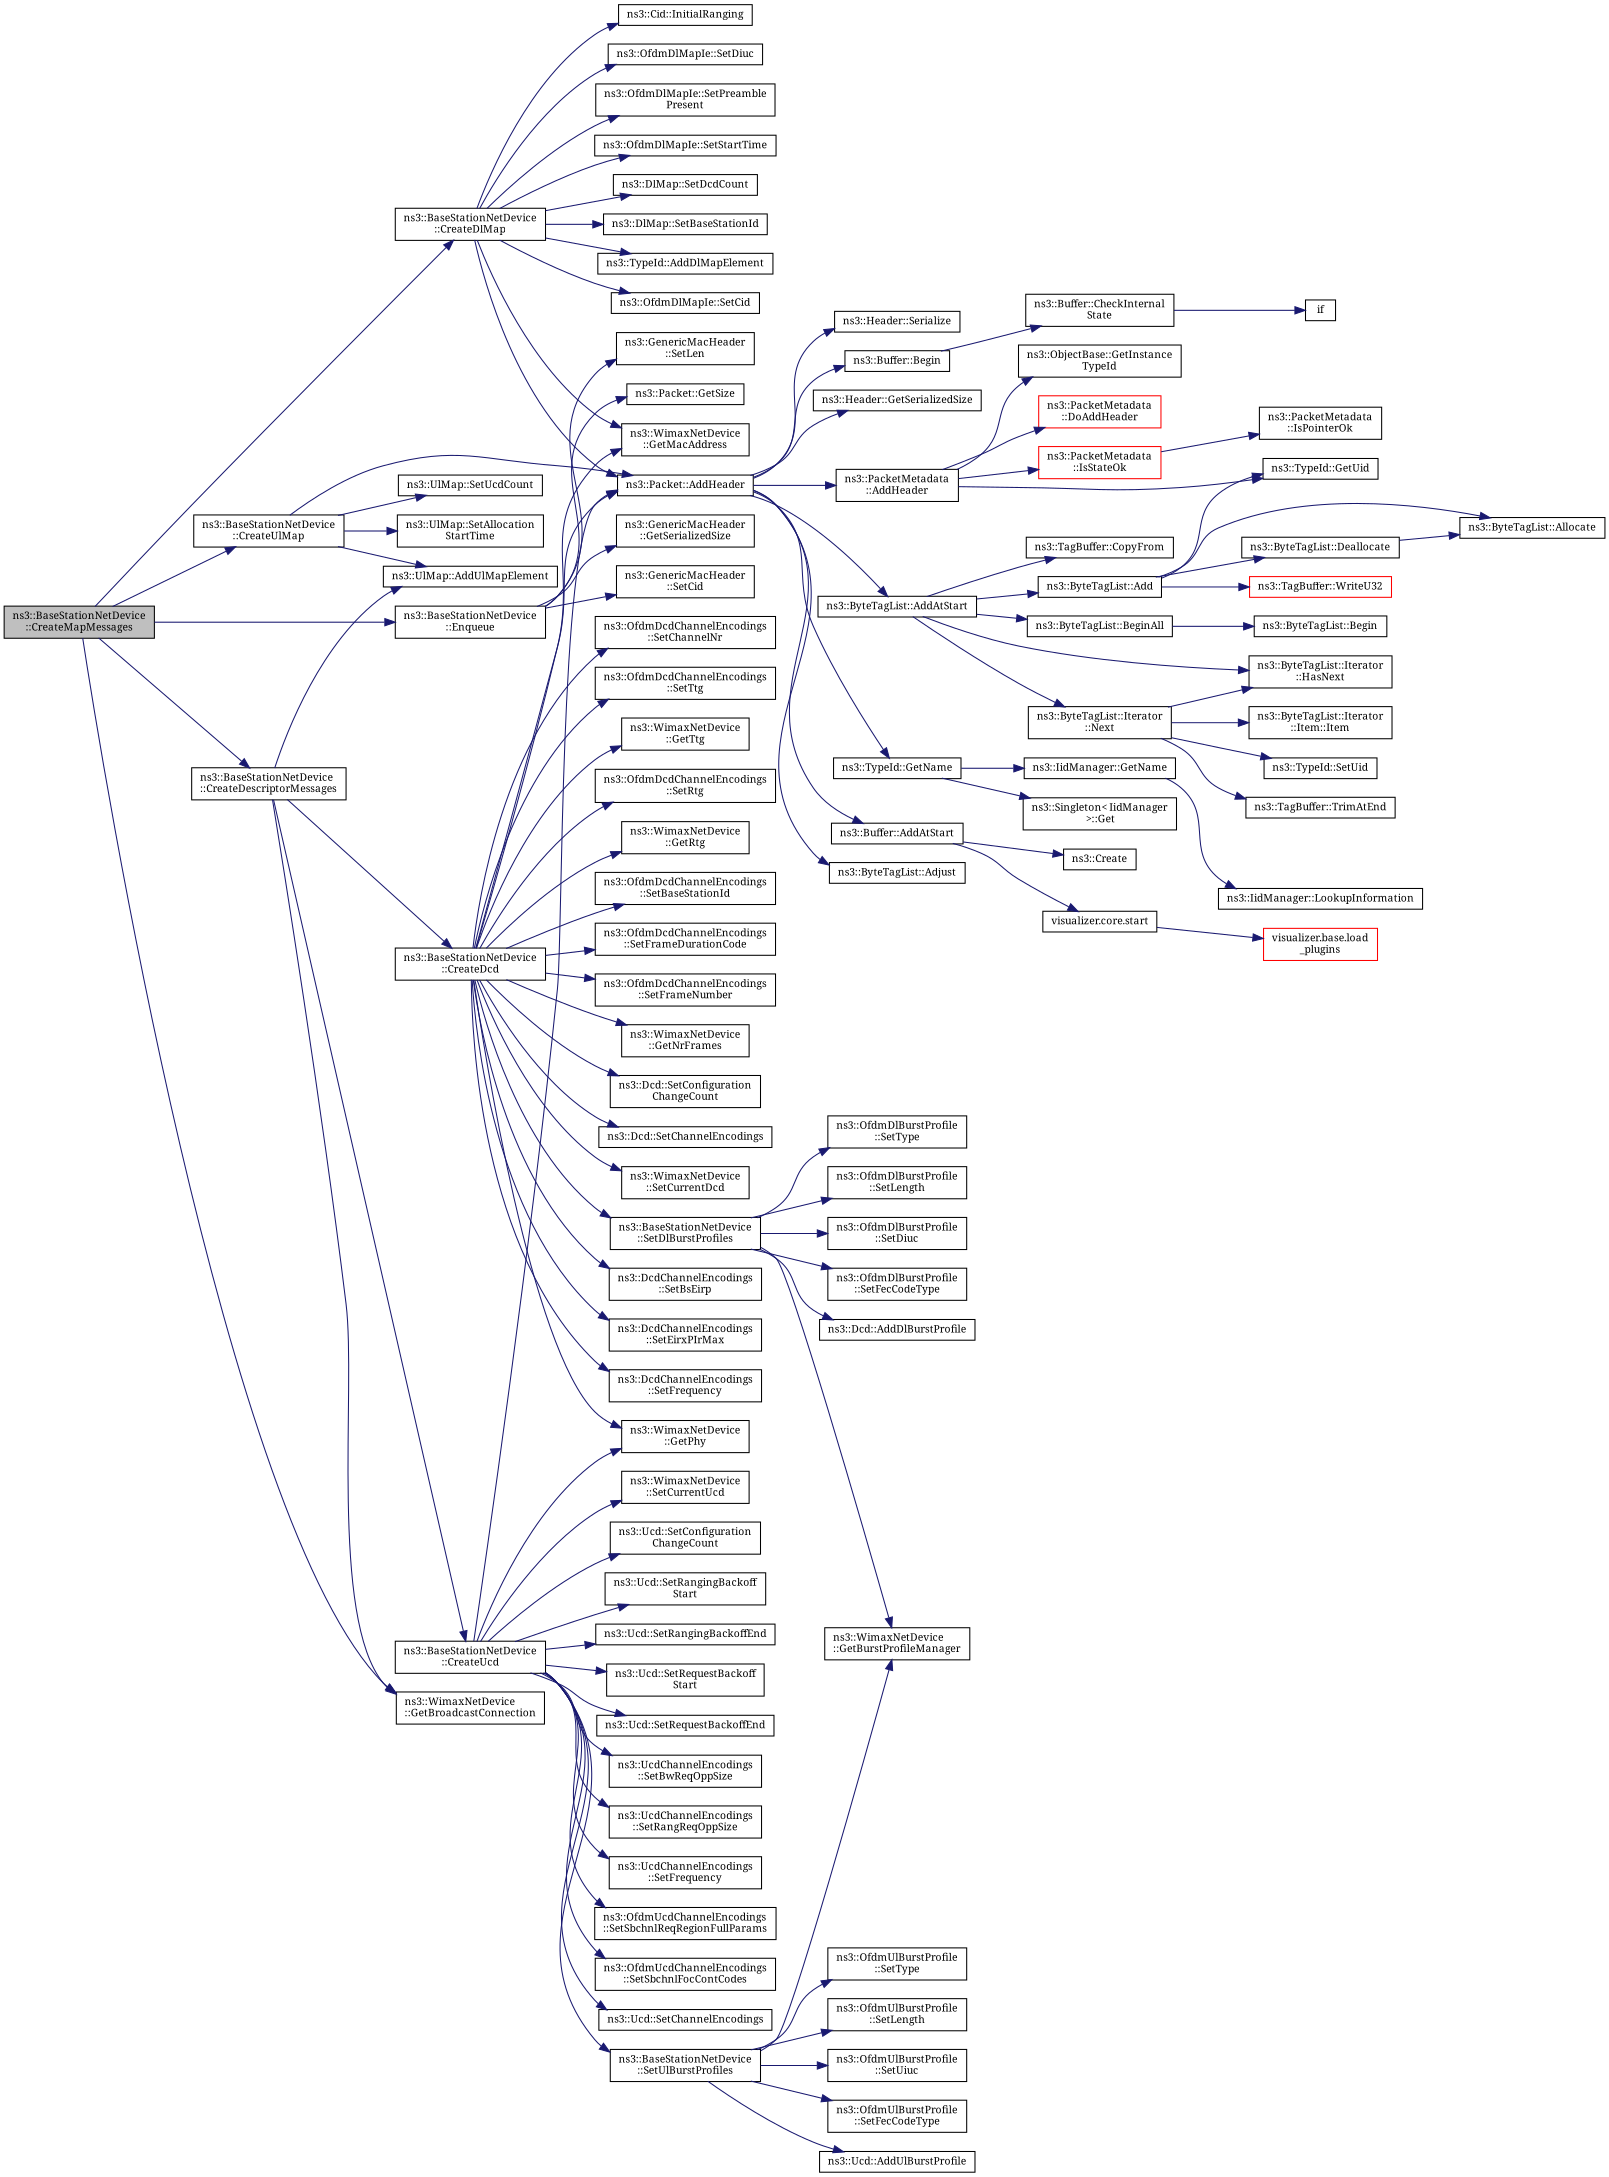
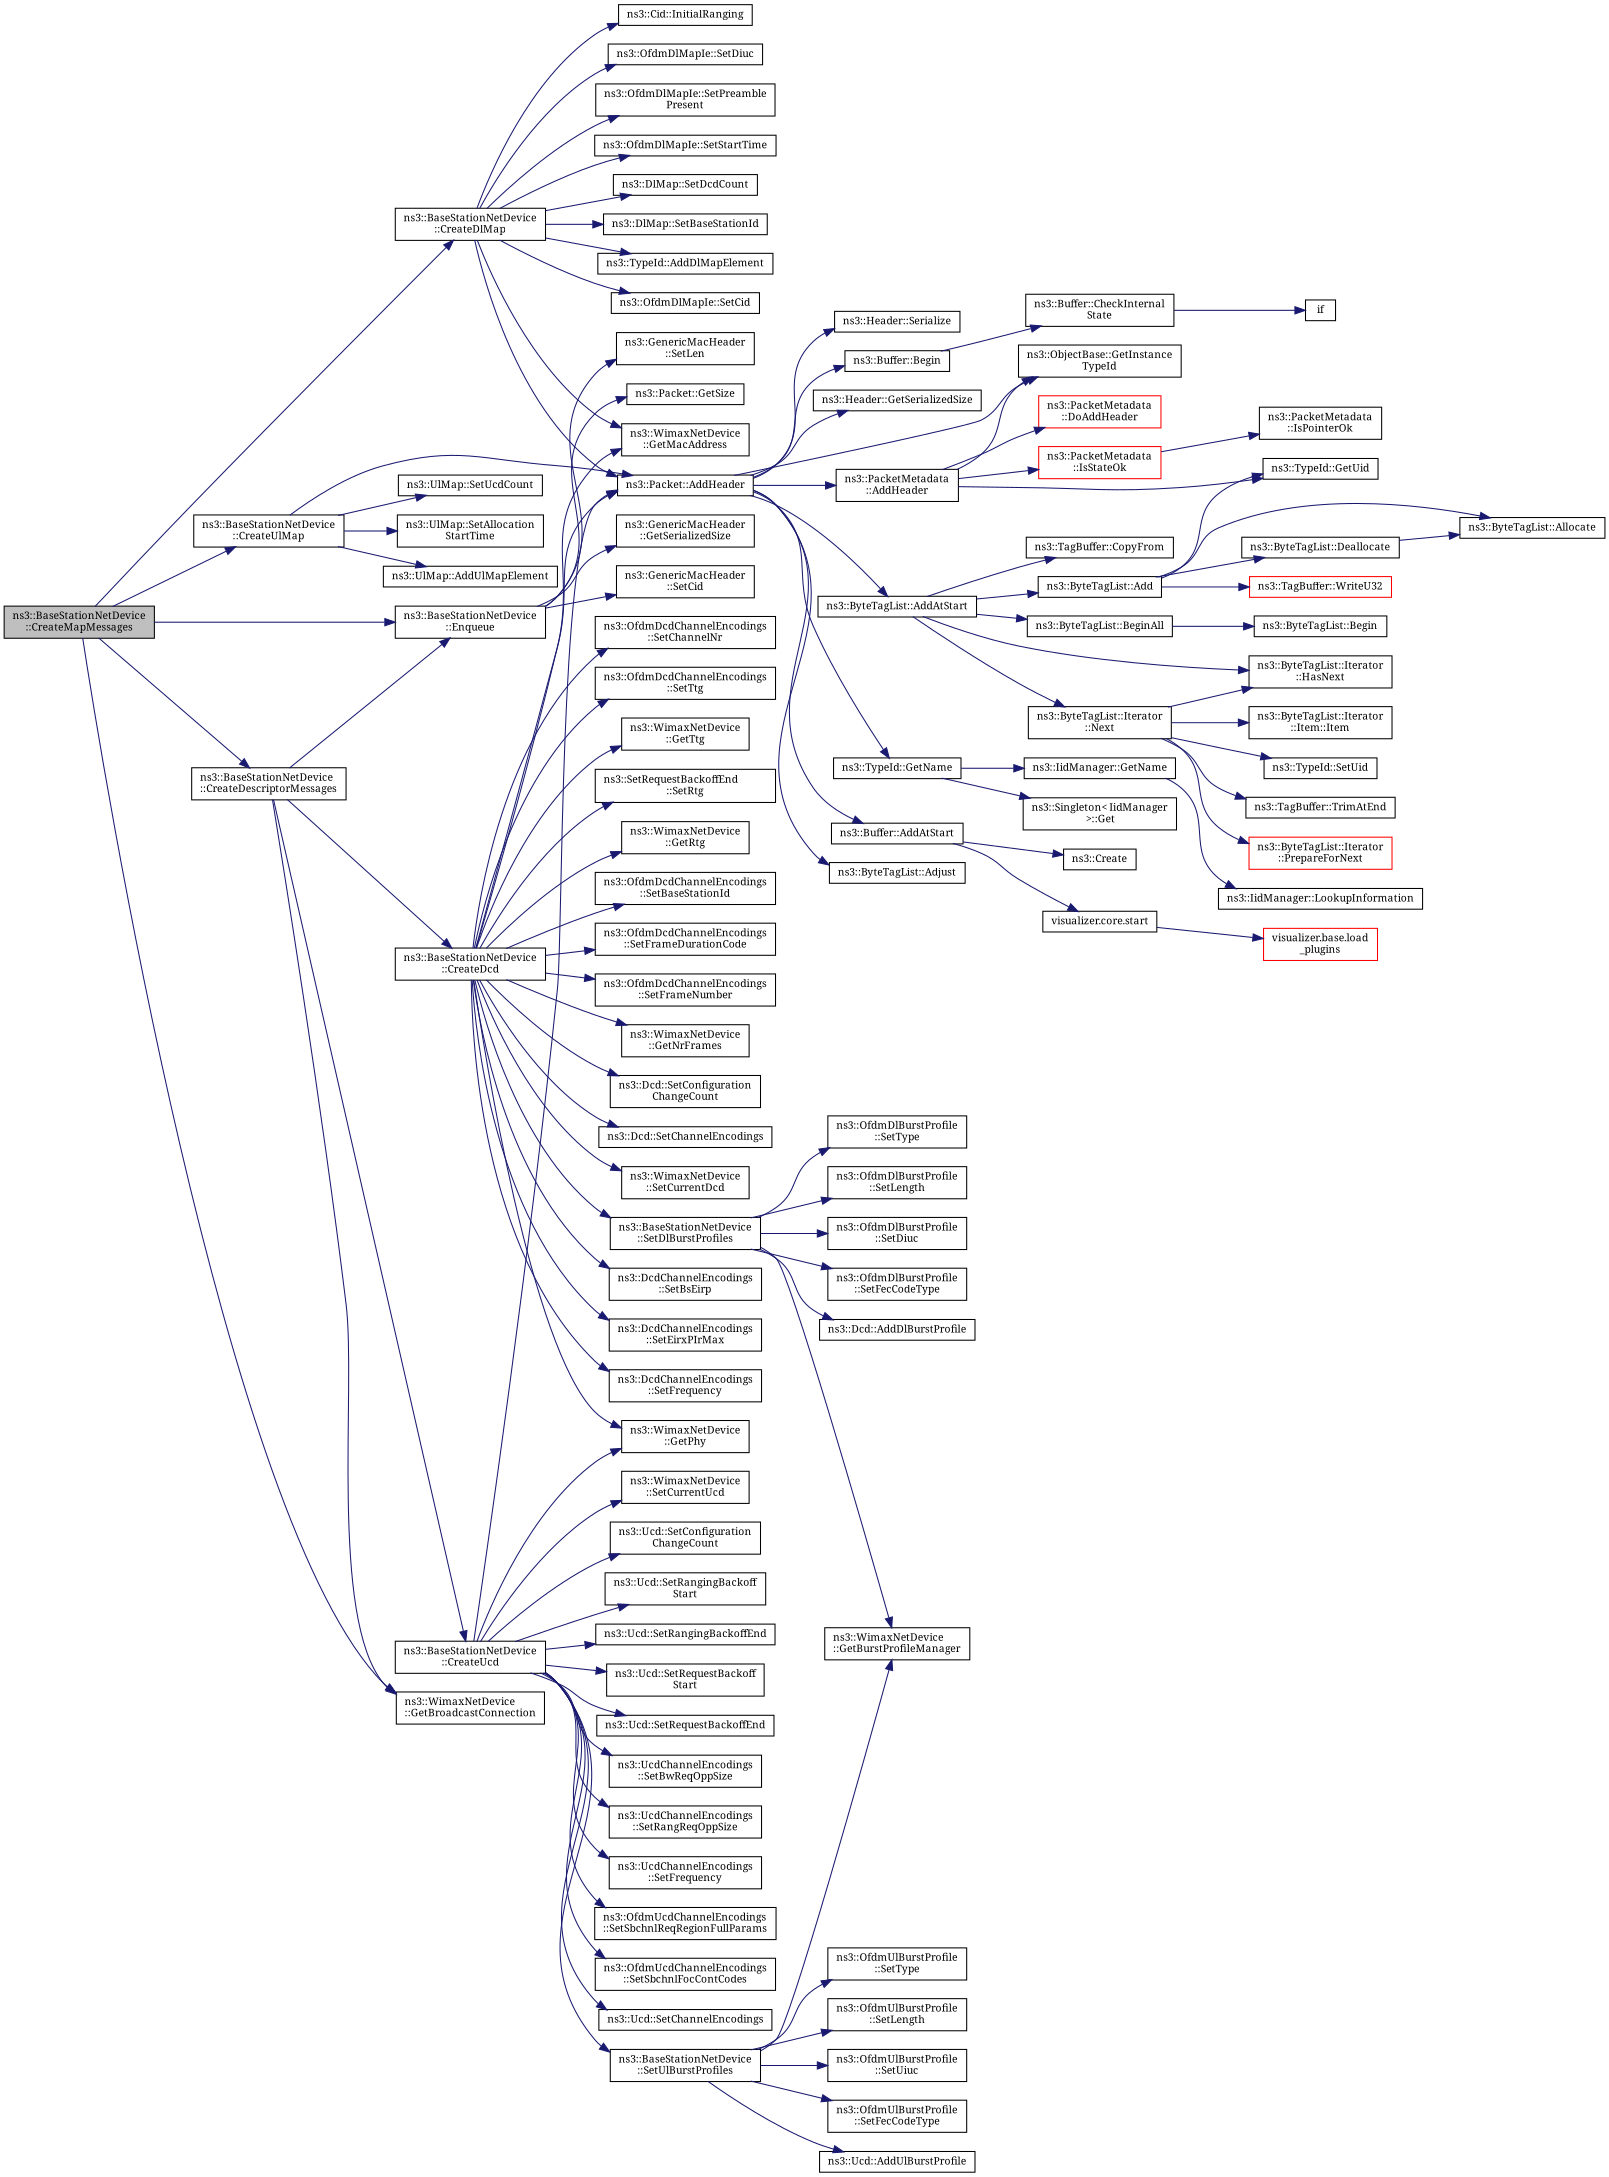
edge "ns3::Packet::AddHeader" -> "ns3::ObjectBase::GetInstance TypeId": added
edge "ns3::BaseStationNetDevice ::CreateDescriptorMessages" -> "ns3::UlMap::AddUlMapElement": now "ns3::BaseStationNetDevice ::CreateDescriptorMessages" -> "ns3::BaseStationNetDevice ::Enqueue"
node "ns3::OfdmDcdChannelEncodings ::SetRtg": label "ns3::OfdmDcdChannelEncodings ::SetRtg" -> "ns3::SetRequestBackoffEnd ::SetRtg"
node "ns3::ByteTagList::Iterator ::PrepareForNext": added
